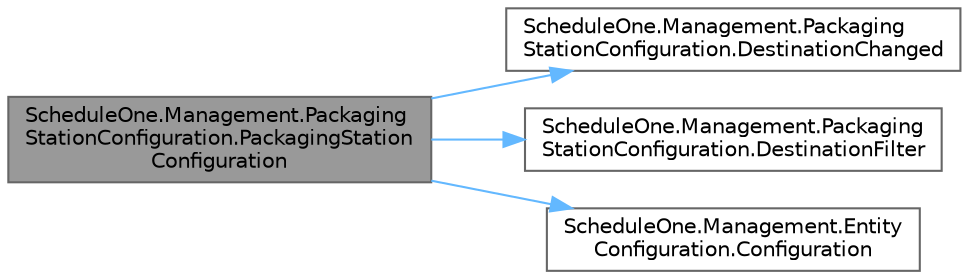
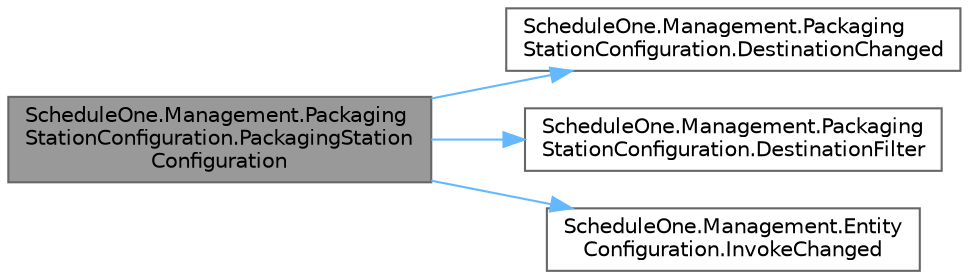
node "ScheduleOne.Management.Entity Configuration.Configuration": label "ScheduleOne.Management.Entity Configuration.Configuration" -> "ScheduleOne.Management.Entity Configuration.InvokeChanged"
